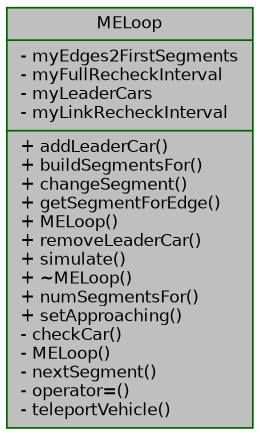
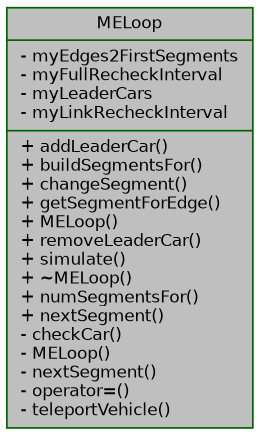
node "MELoop": text "+ setApproaching()" -> "+ nextSegment()"
